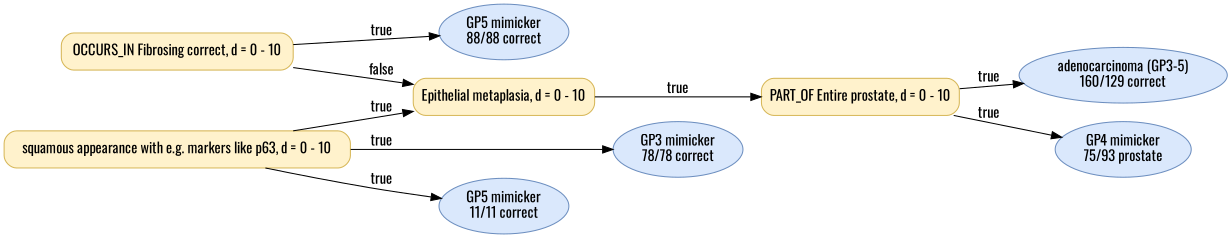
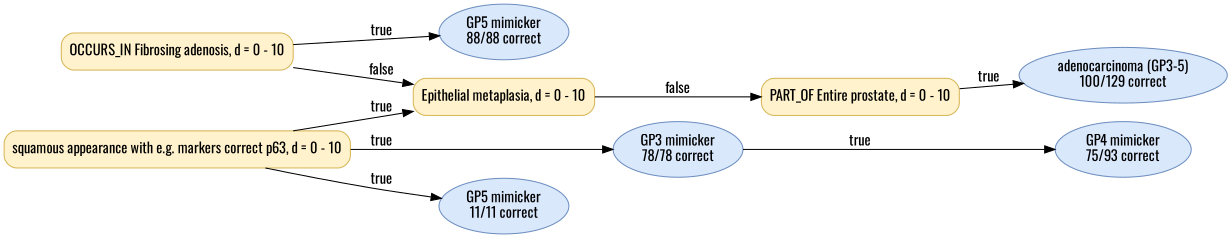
node "OCCURS_IN Fibrosing correct, d = 0 - 10": label "OCCURS_IN Fibrosing correct, d = 0 - 10" -> "OCCURS_IN Fibrosing adenosis, d = 0 - 10"
node "adenocarcinoma (GP3-5)": text "160/129 correct" -> "100/129 correct"
edge "Epithelial metaplasia, d = 0 - 10" -> "PART_OF Entire prostate, d = 0 - 10": label "true" -> "false"
edge "PART_OF Entire prostate, d = 0 - 10" -> "GP4 mimicker": now "GP3 mimicker" -> "GP4 mimicker"
node "squamous appearance with e.g. markers like p63, d = 0 - 10": label "squamous appearance with e.g. markers like p63, d = 0 - 10" -> "squamous appearance with e.g. markers correct p63, d = 0 - 10"
node "GP4 mimicker": text "75/93 prostate" -> "75/93 correct"
